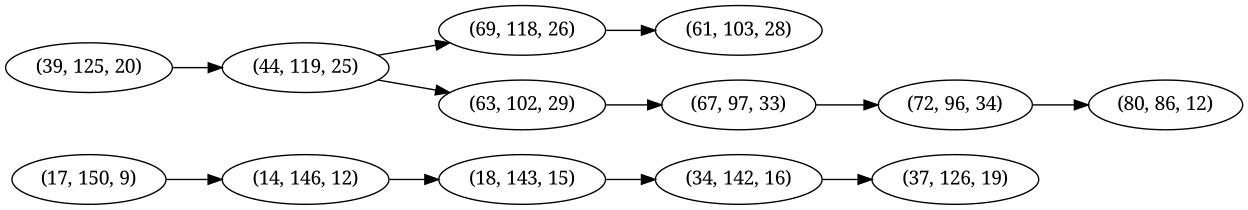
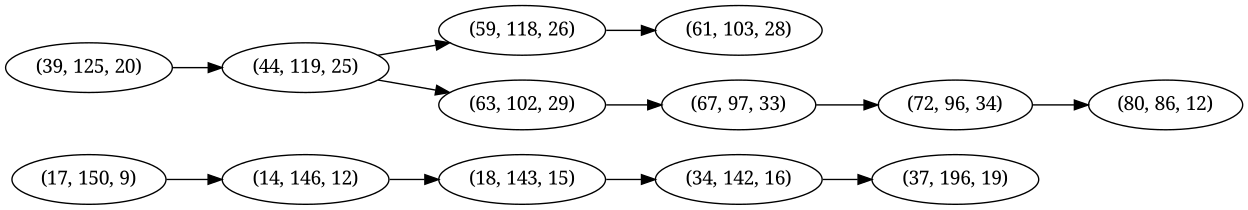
node "(69, 118, 26)": label "(69, 118, 26)" -> "(59, 118, 26)"
node "(37, 126, 19)": label "(37, 126, 19)" -> "(37, 196, 19)"
